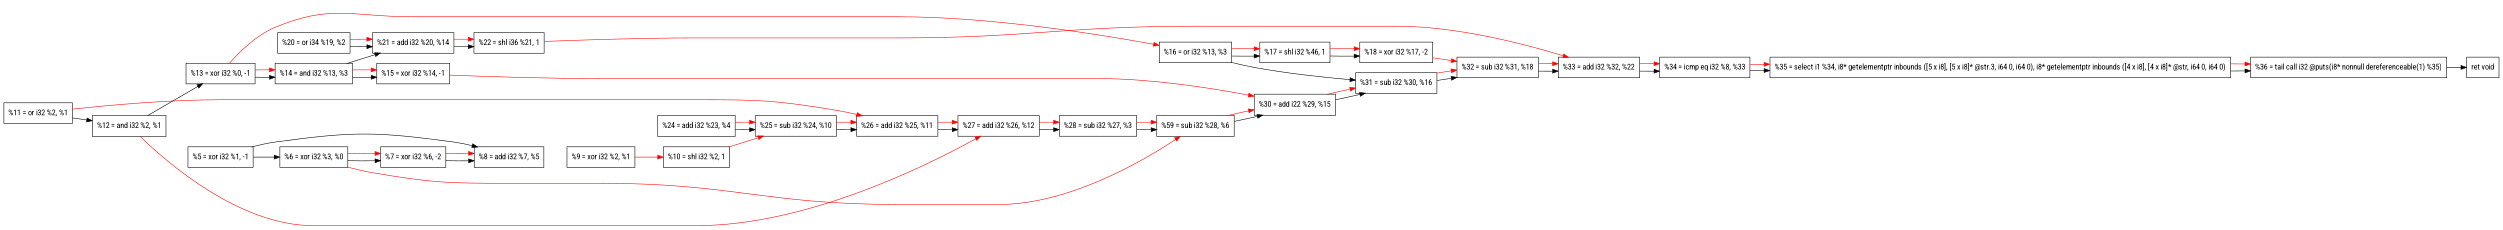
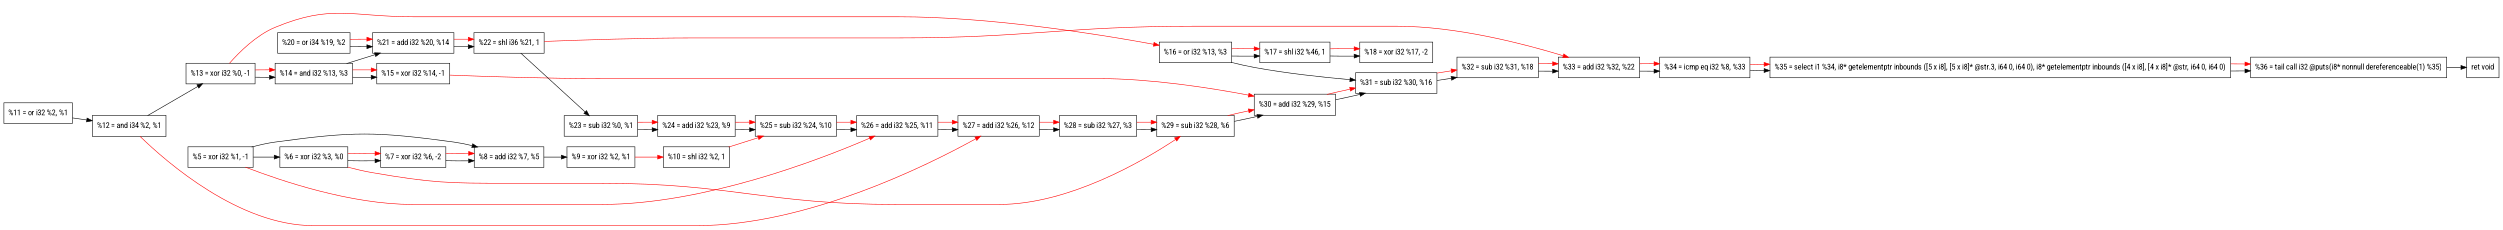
edge "%18 = xor i32 %17, -2" -> "%32 = sub i32 %31, %18": removed
edge "%11 = or i32 %2, %1" -> "%26 = add i32 %25, %11": now "%5 = xor i32 %1, -1" -> "%26 = add i32 %25, %11"
node "%30 = add i22 %29, %15": label "%30 = add i22 %29, %15" -> "%30 = add i32 %29, %15"
node "%12 = and i32 %2, %1": label "%12 = and i32 %2, %1" -> "%12 = and i34 %2, %1"
node "%23 = sub i32 %0, %1": added
node "%24 = add i32 %23, %4": label "%24 = add i32 %23, %4" -> "%24 = add i32 %23, %9"
node "%59 = sub i32 %28, %6": label "%59 = sub i32 %28, %6" -> "%29 = sub i32 %28, %6"
edge "%8 = add i32 %7, %5" -> "%9 = xor i32 %2, %1": added
